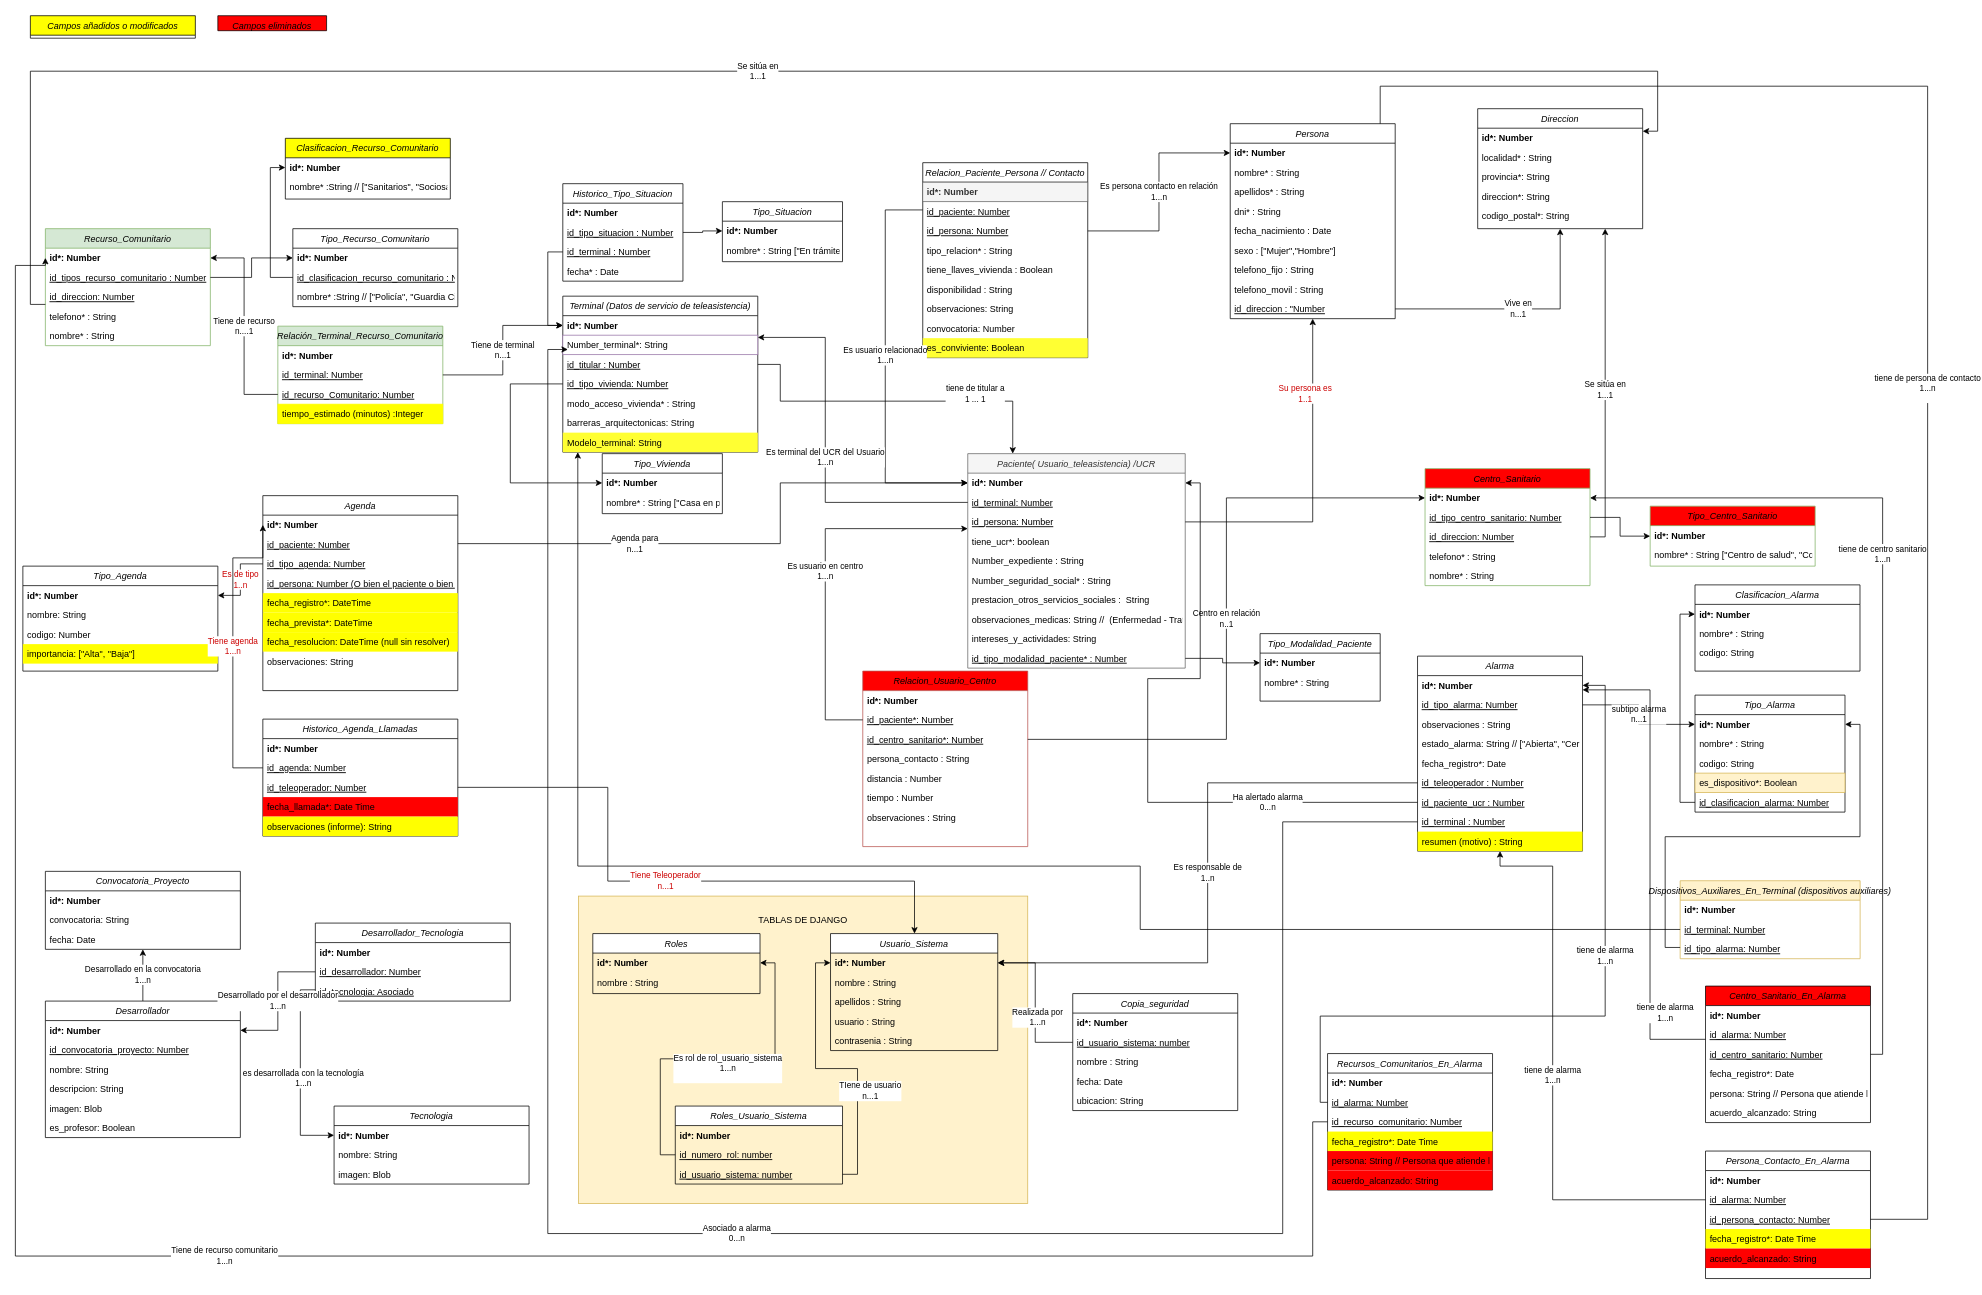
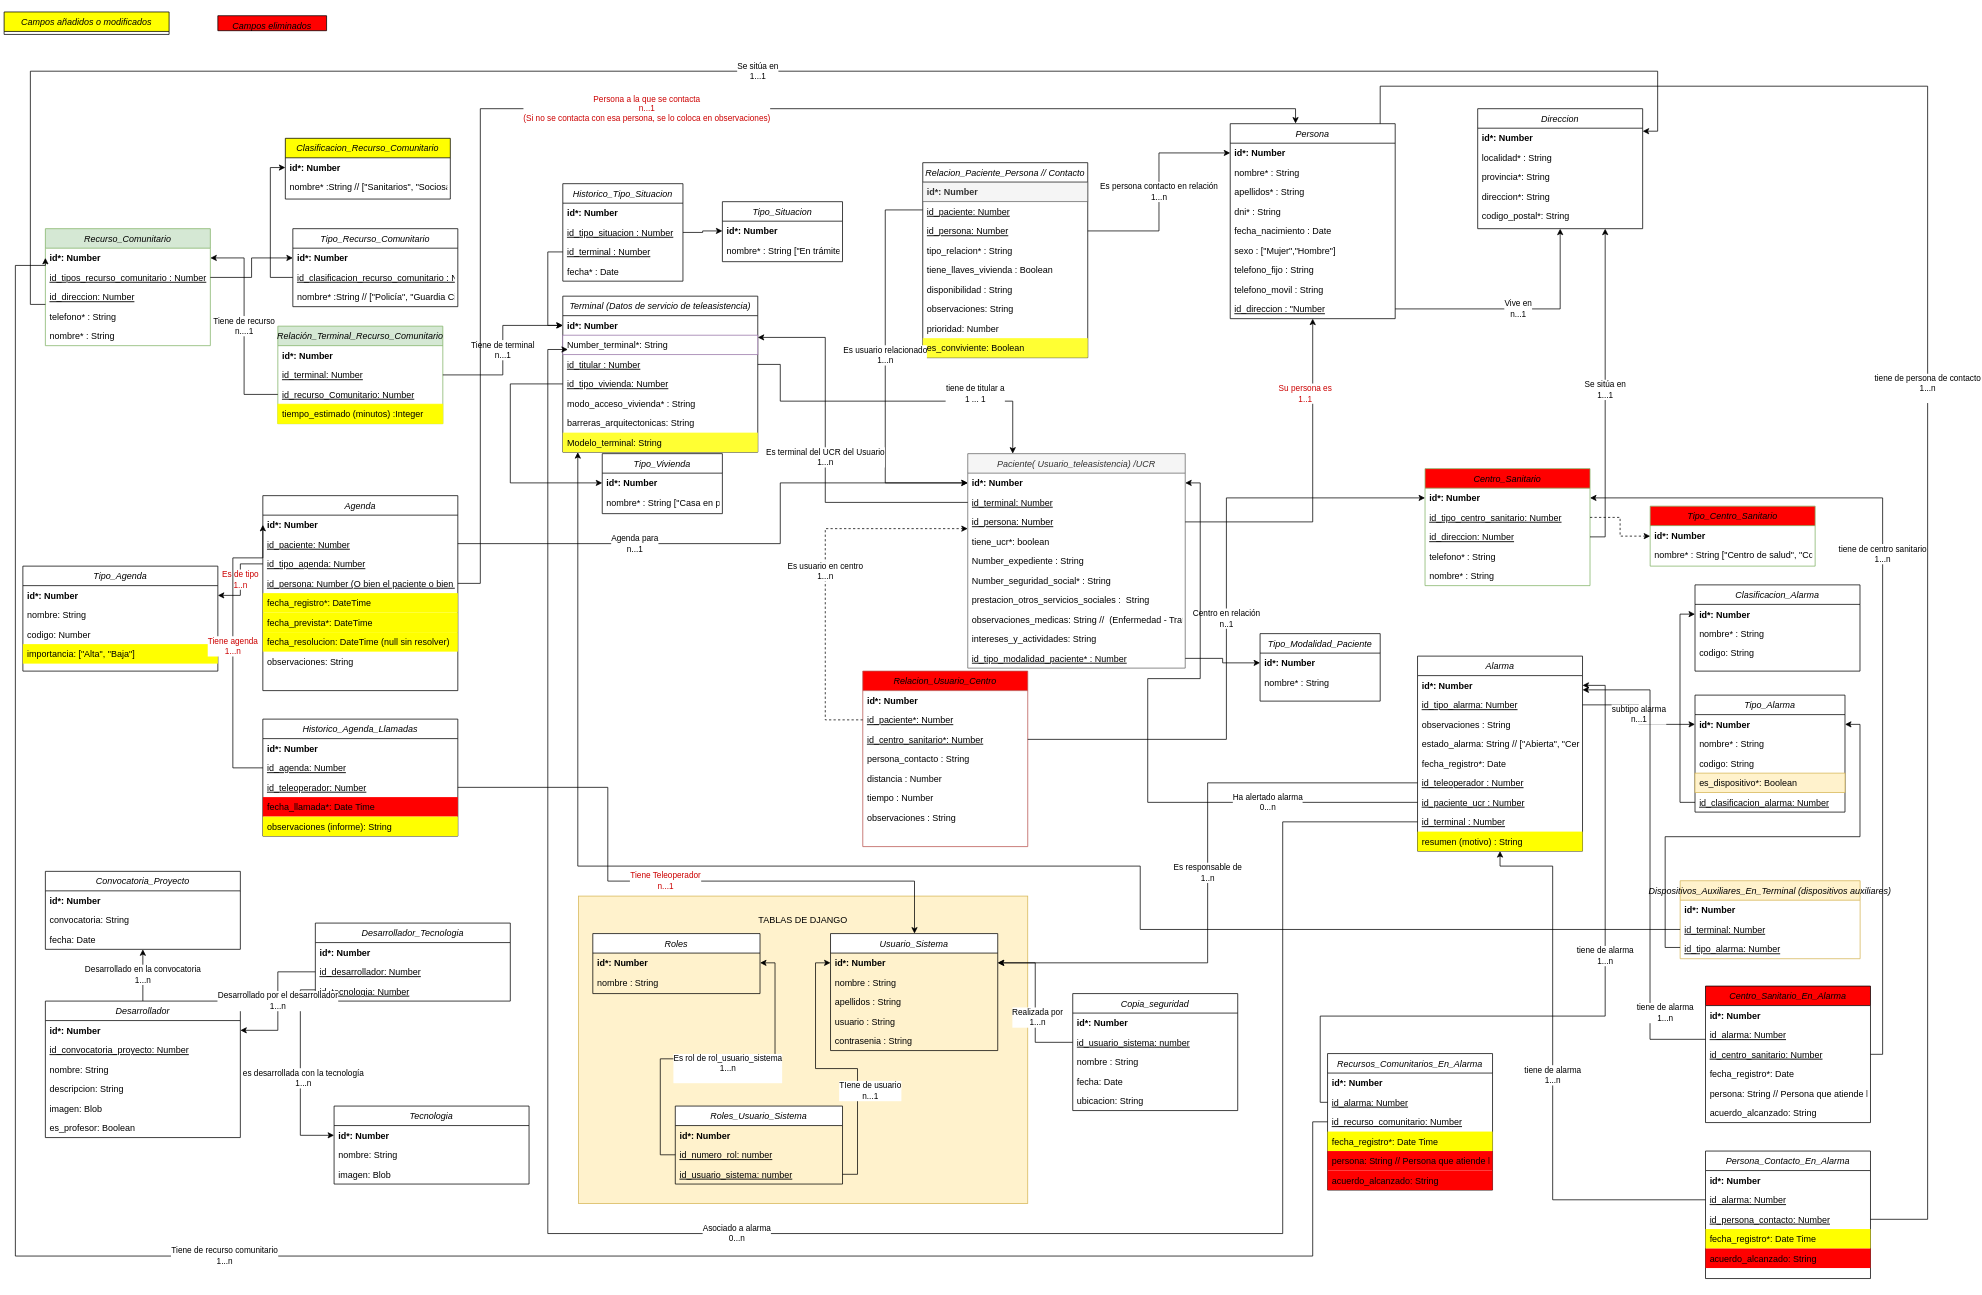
node "Campos añadidos o modificados": moved (113, 27) -> (87, 23)
node "convocatoria: Number": label "convocatoria: Number" -> "prioridad: Number"
edge "id_persona: Number (O bien el paciente o bien la persona de contacto)" -> "Persona": added, label "Persona a la que se contacta n...1 (Si no se contacta con esa persona, se lo coloca en observaciones)"
edge "id_tipo_centro_sanitario: Number" -> "Tipo_Centro_Sanitario": style solid -> dashed
edge "id_paciente*: Number" -> "Paciente( Usuario_teleasistencia) /UCR": style solid -> dashed
node "id_tecnologia: Asociado": label "id_tecnologia: Asociado" -> "id_tecnologia: Number"
